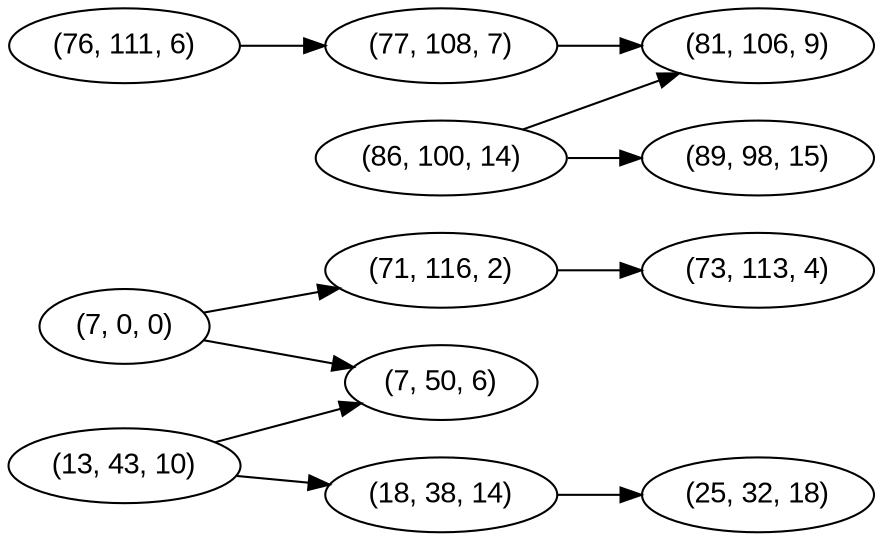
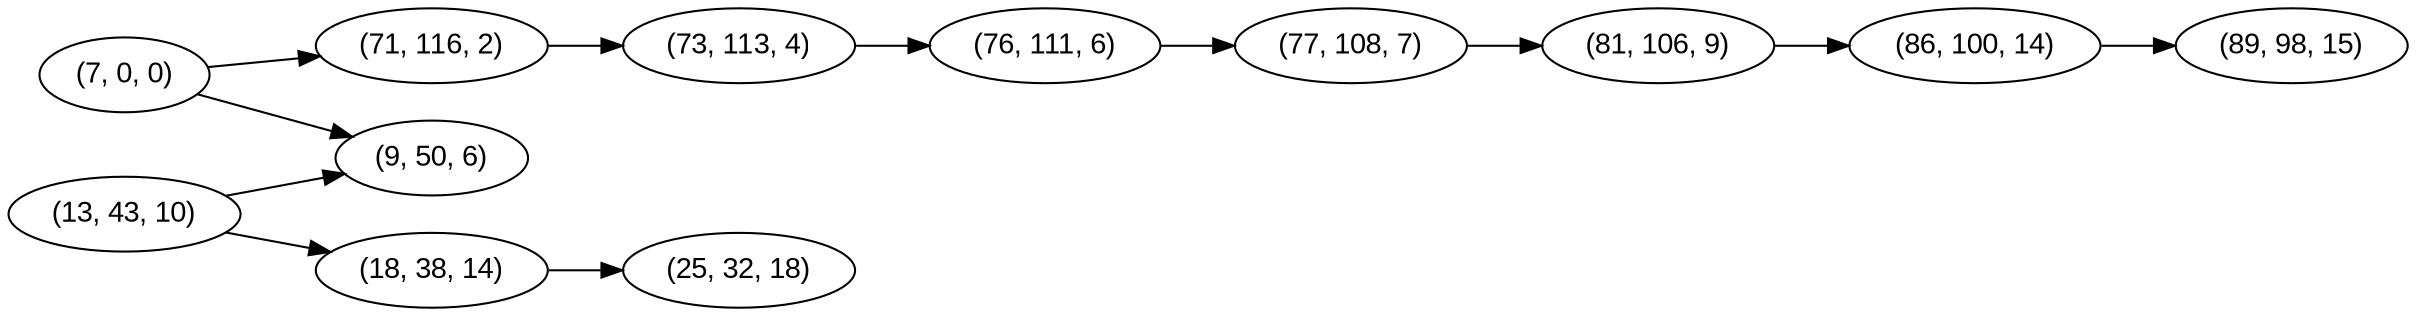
edge "(73, 113, 4)" -> "(76, 111, 6)": added
edge "(86, 100, 14)" -> "(81, 106, 9)": reversed
node "(7, 50, 6)": label "(7, 50, 6)" -> "(9, 50, 6)"
